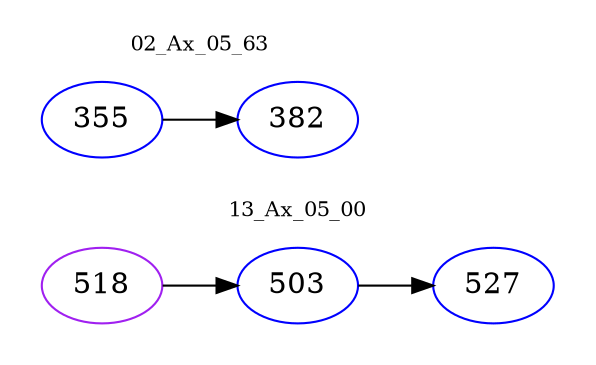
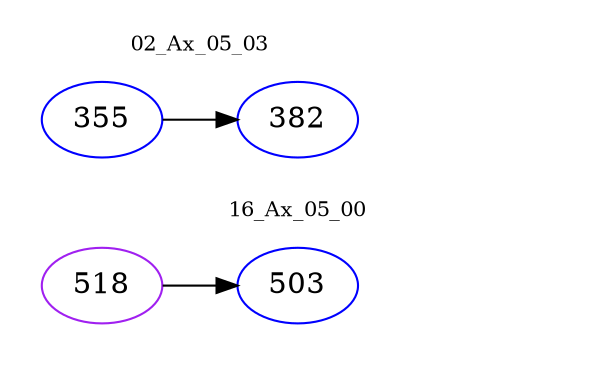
cluster "02_Ax_05_63": label "02_Ax_05_63" -> "02_Ax_05_03"
cluster "13_Ax_05_00": label "13_Ax_05_00" -> "16_Ax_05_00"
node "527": removed
